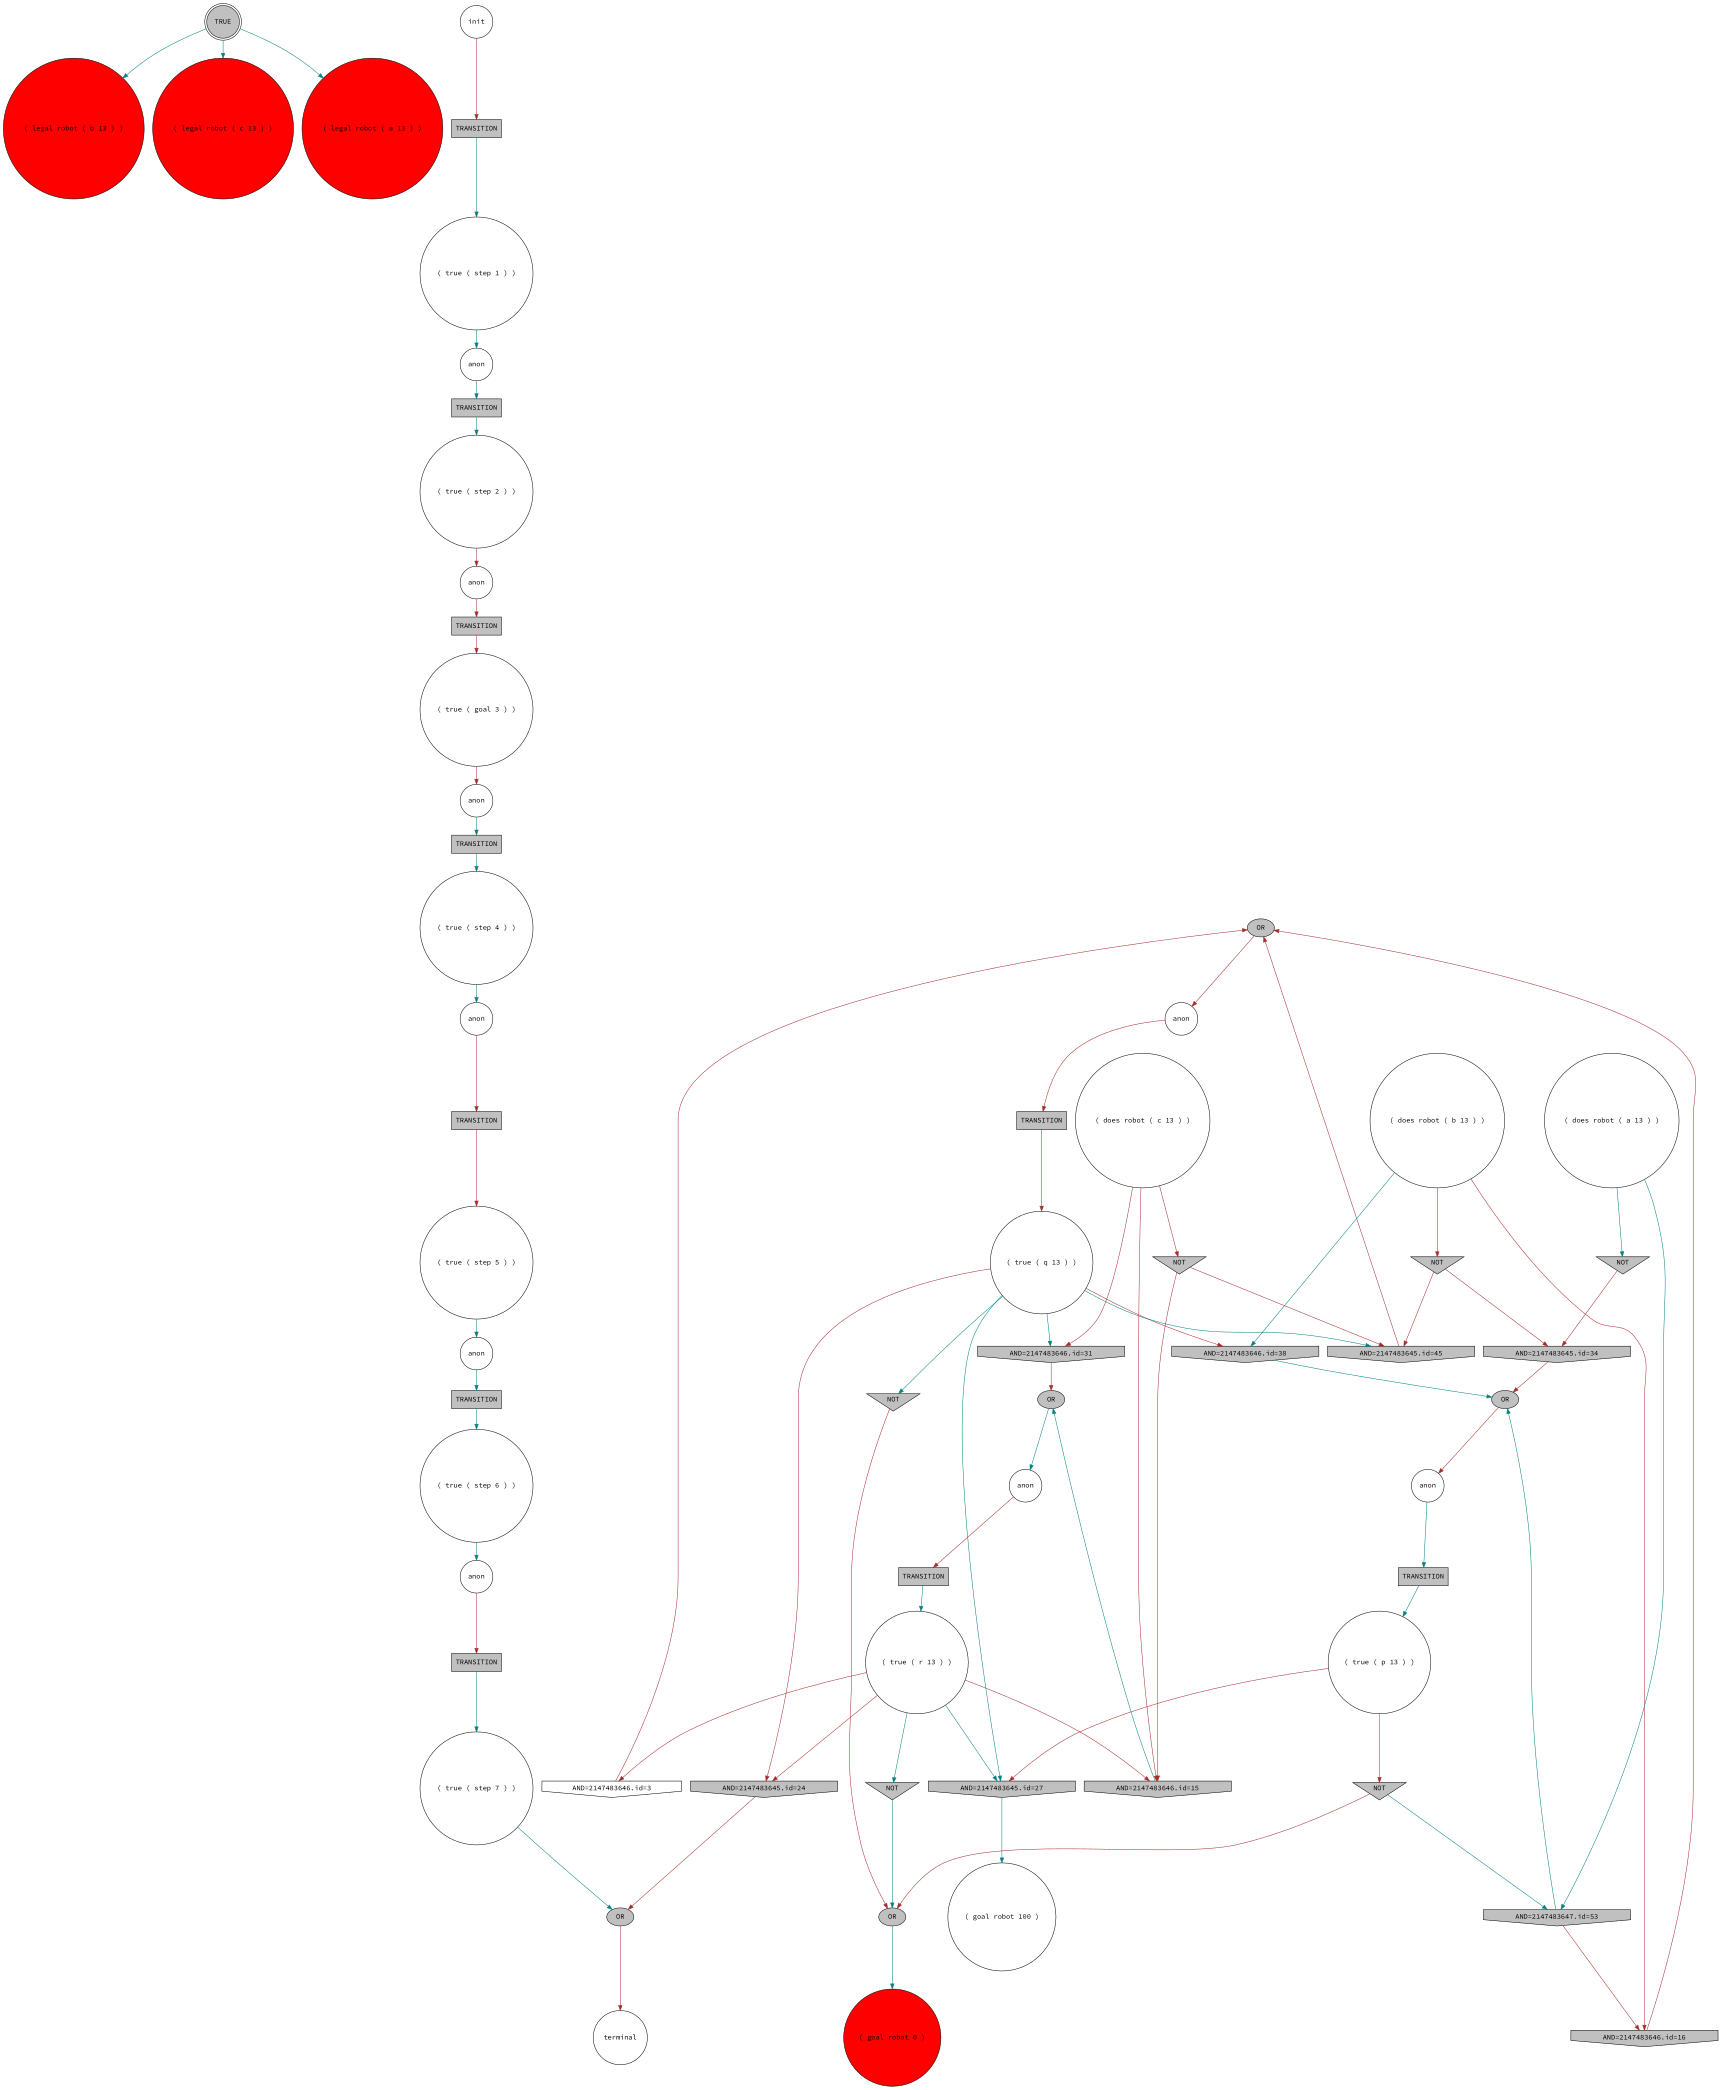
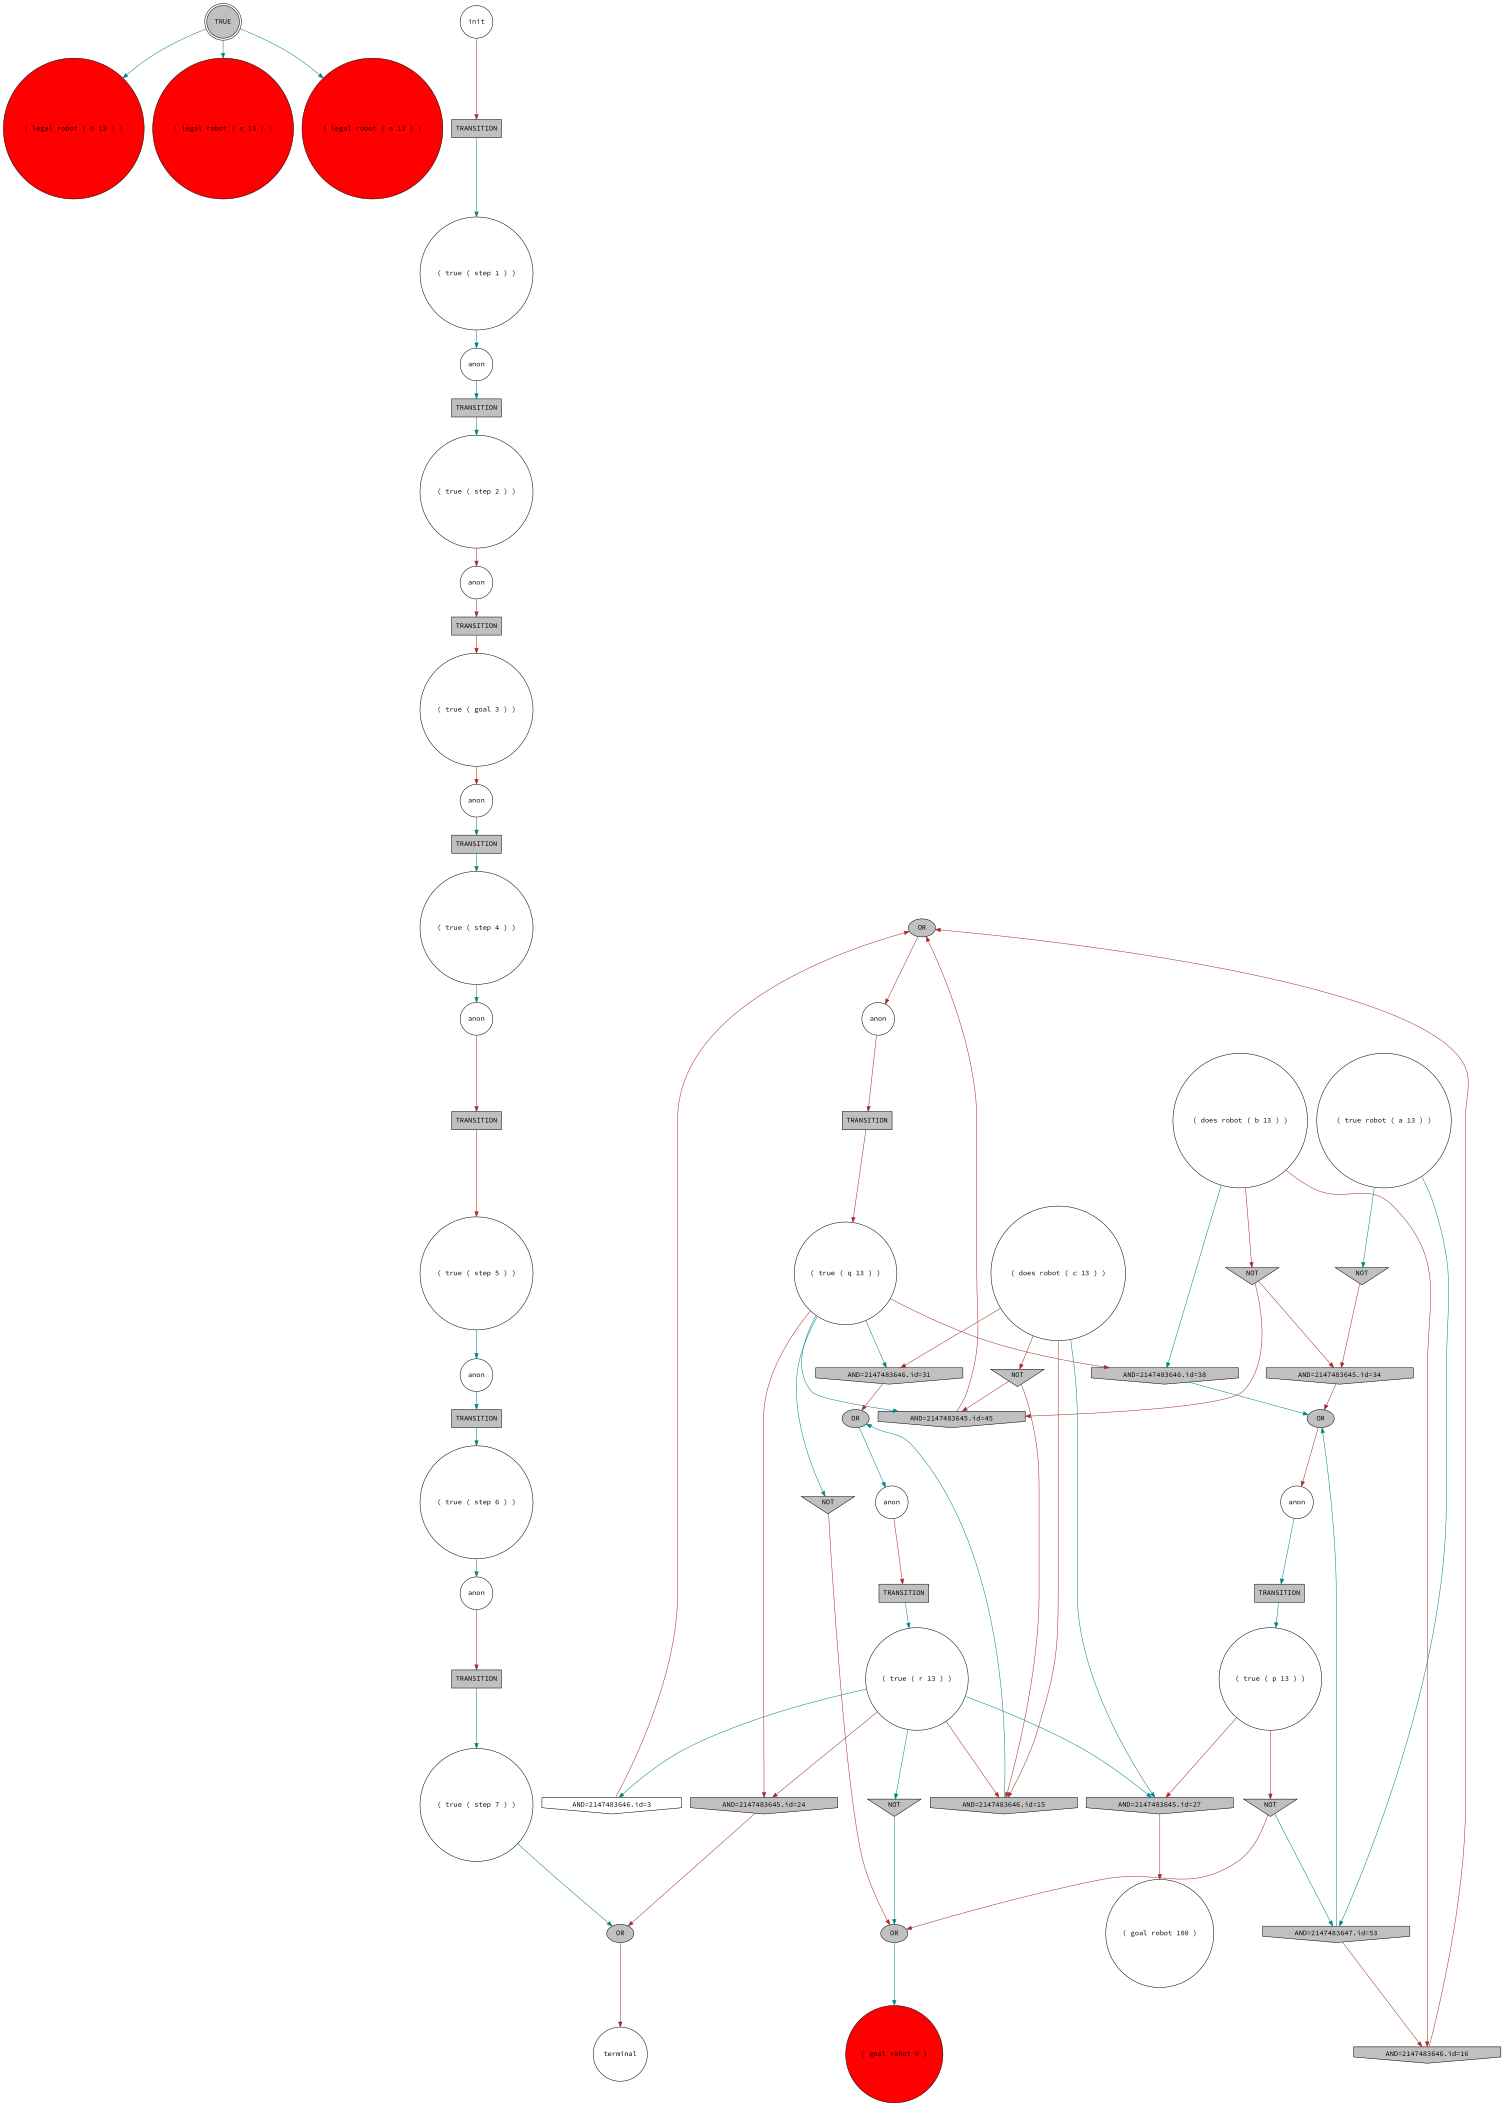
node "( does robot ( a 13 ) )": label "( does robot ( a 13 ) )" -> "( true robot ( a 13 ) )"
edge "( true ( q 13 ) )" -> "AND=2147483645.id=27": now "( does robot ( c 13 ) )" -> "AND=2147483645.id=27"
edge "( true ( r 13 ) )" -> "AND=2147483646.id=3": color brown -> teal
edge "AND=2147483645.id=27" -> "( goal robot 100 )": color teal -> brown
